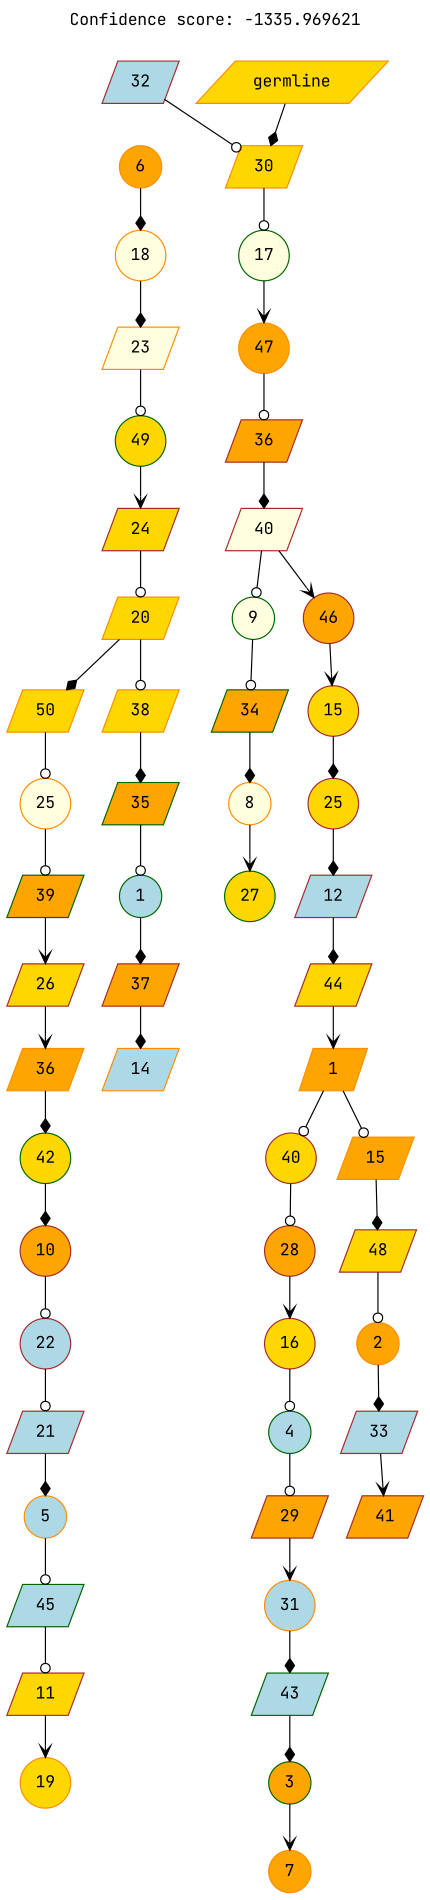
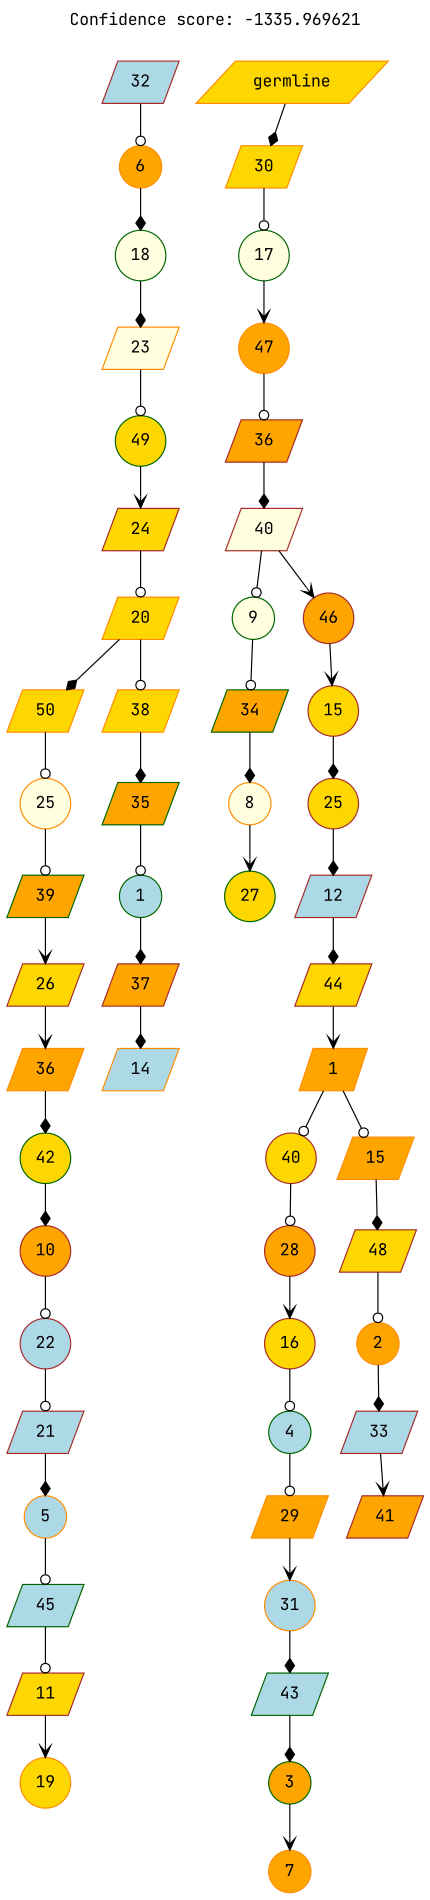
edge "32" -> "30": now "32" -> "6"
node "18": color darkorange -> darkgreen
node "29": color brown -> darkorange
